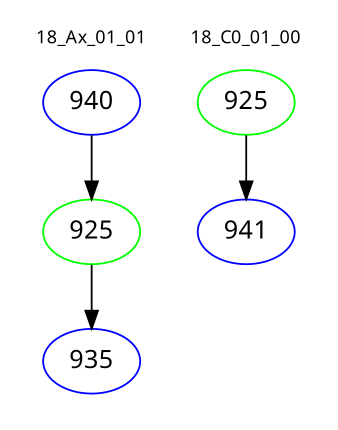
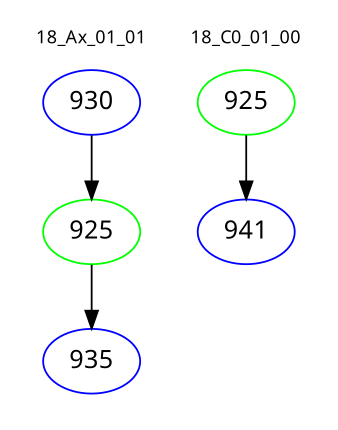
node "940": label "940" -> "930"
